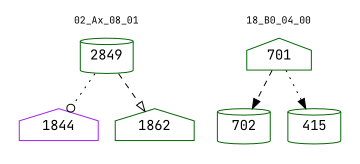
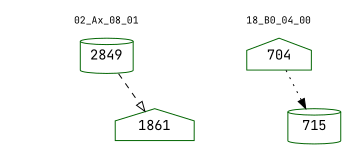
node "701": label "701" -> "704"
node "1844": removed
node "1862": label "1862" -> "1861"
node "702": removed
node "415": label "415" -> "715"
